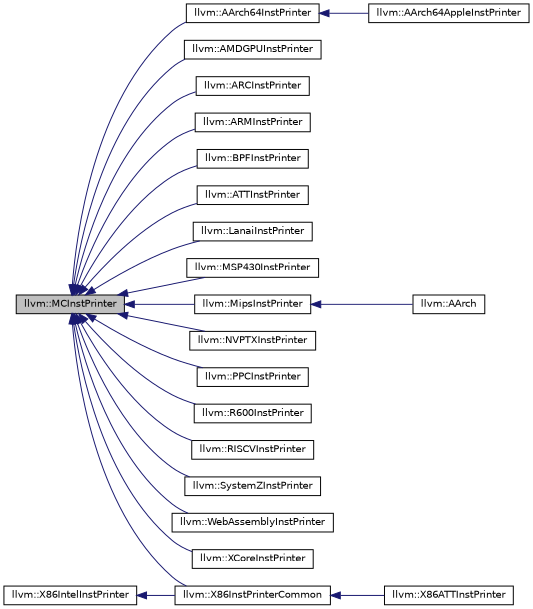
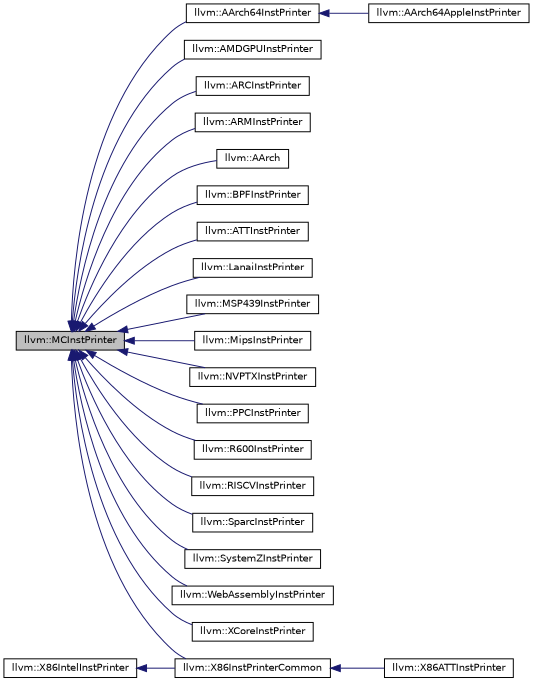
node "llvm::MSP430InstPrinter": label "llvm::MSP430InstPrinter" -> "llvm::MSP439InstPrinter"
edge "llvm::AArch" -> "llvm::MipsInstPrinter": now "llvm::AArch" -> "llvm::MCInstPrinter"
node "llvm::SparcInstPrinter": added
